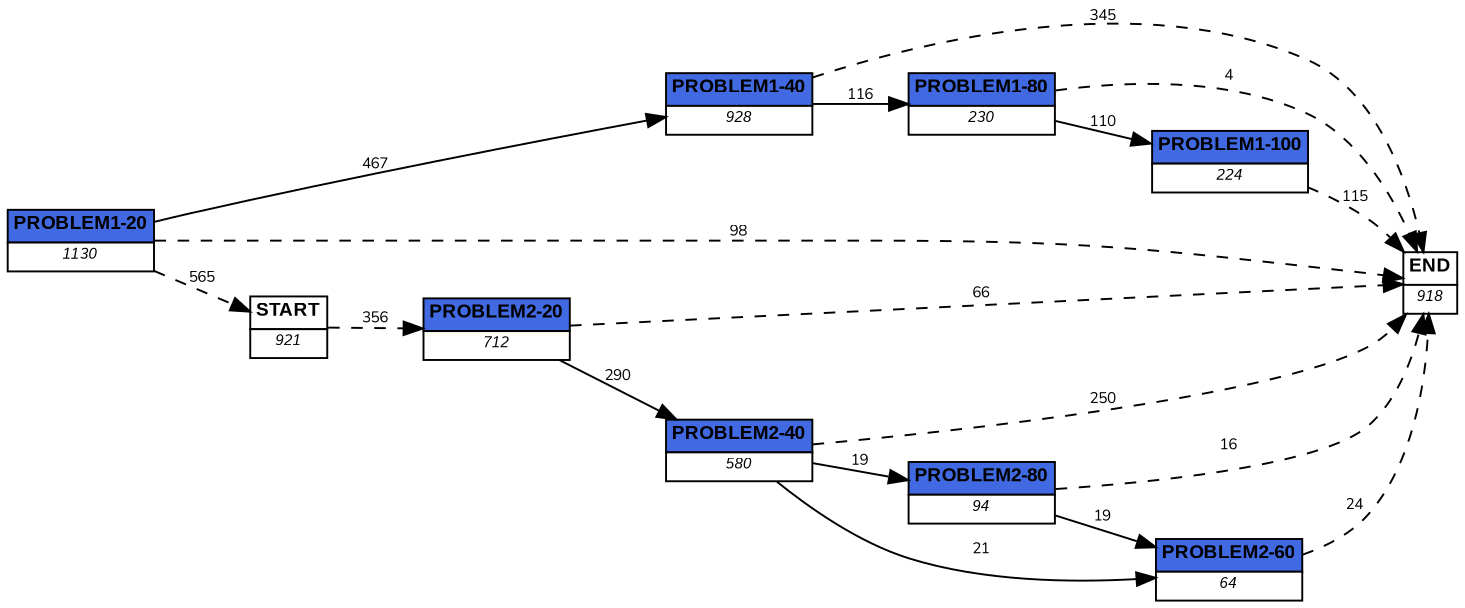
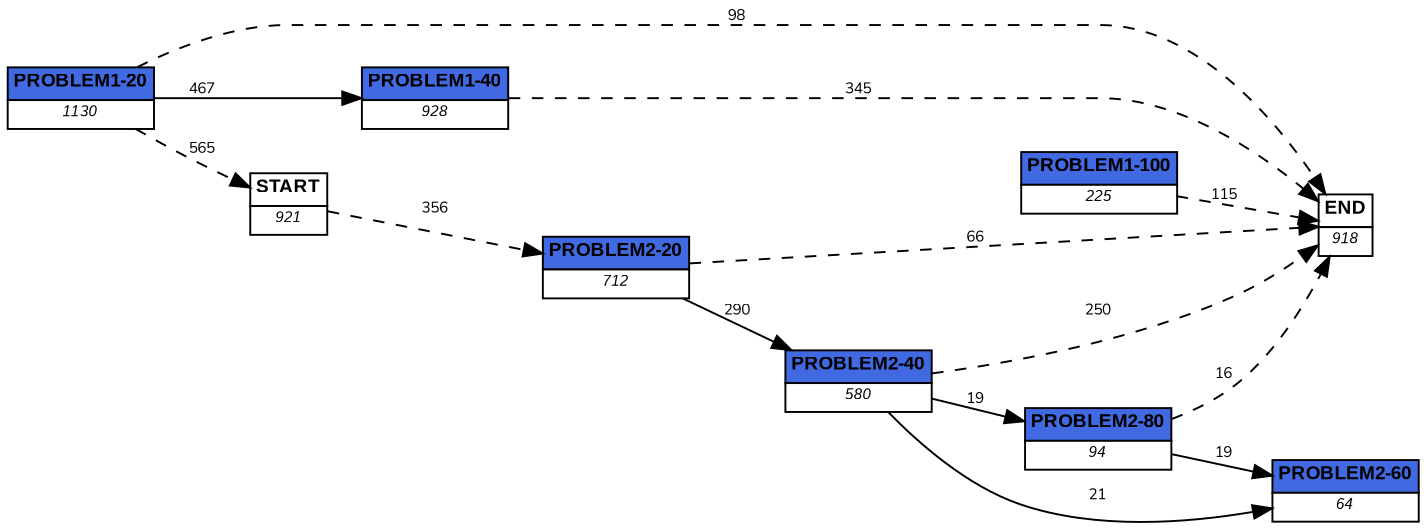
node "PROBLEM1-80": removed
node "PROBLEM1-100": text "224" -> "225"
edge "PROBLEM2-60" -> "END": removed, label "24"
